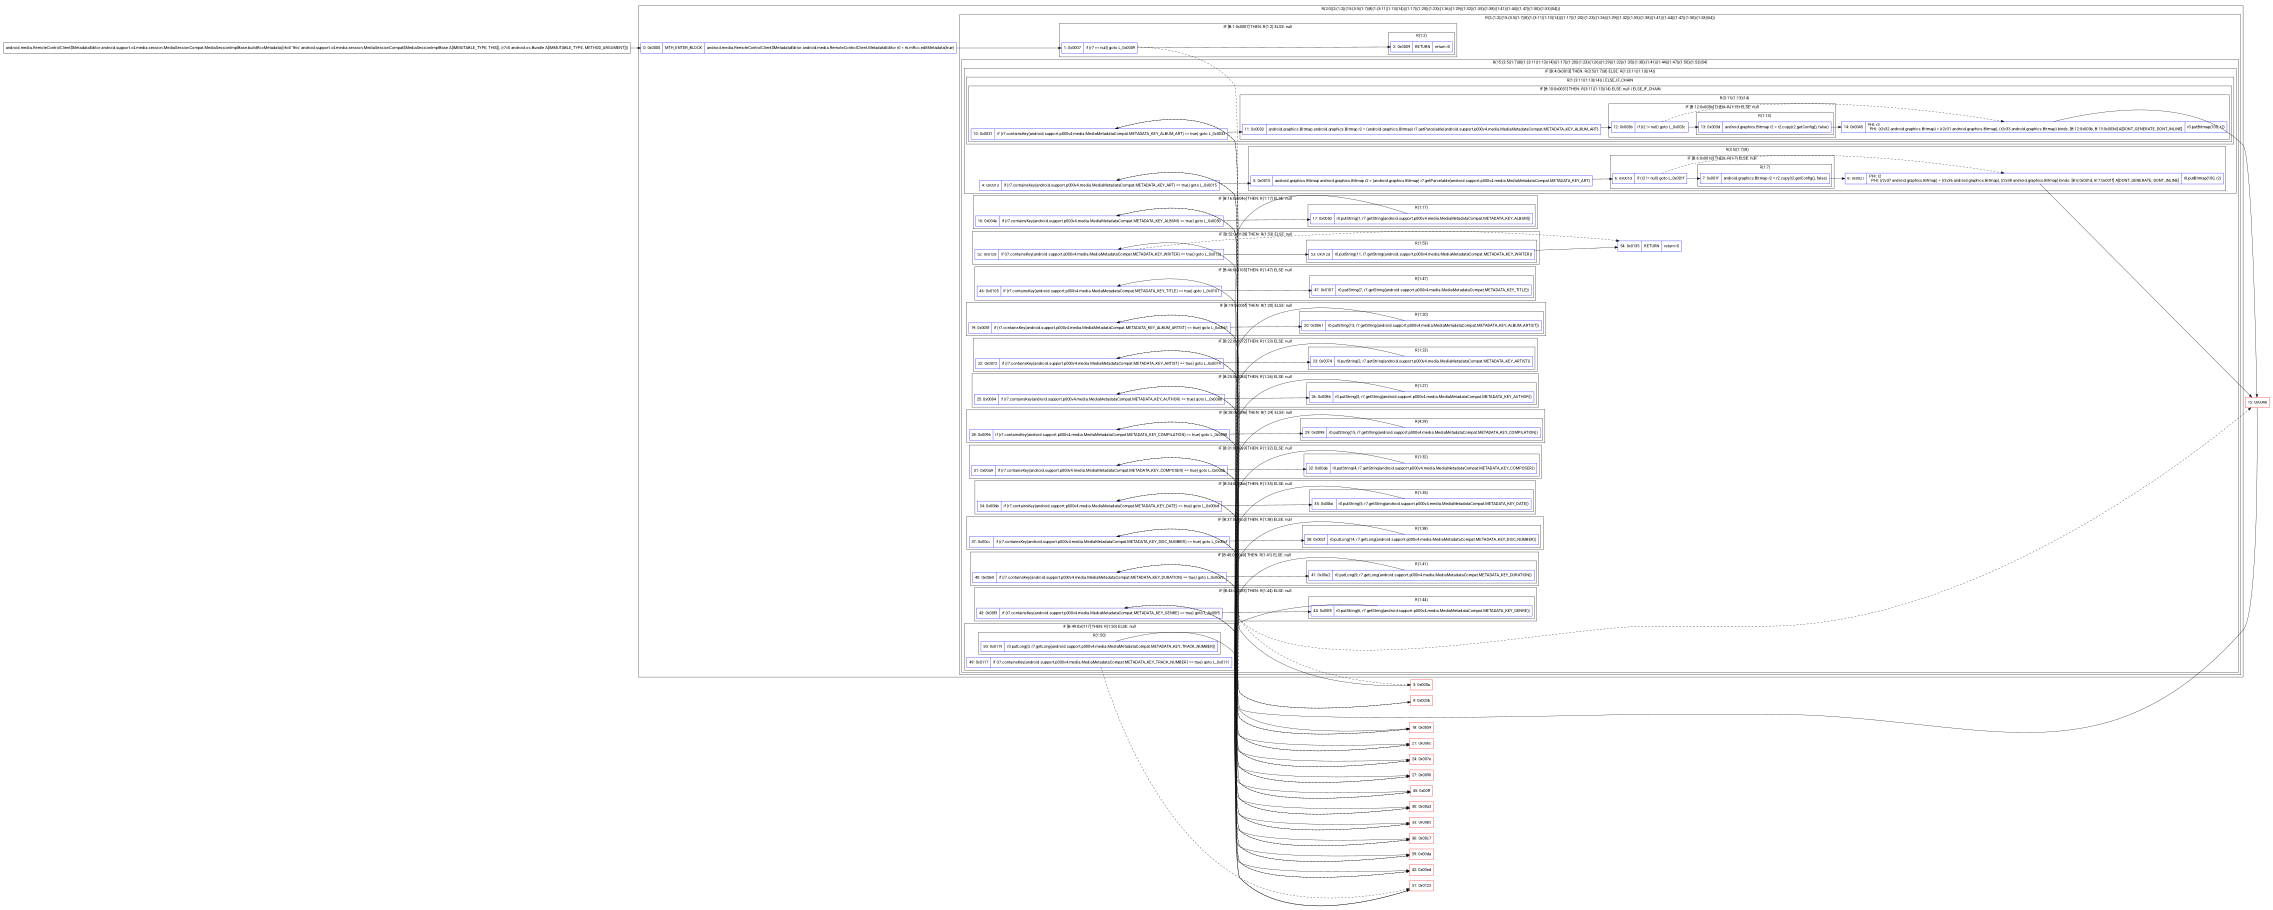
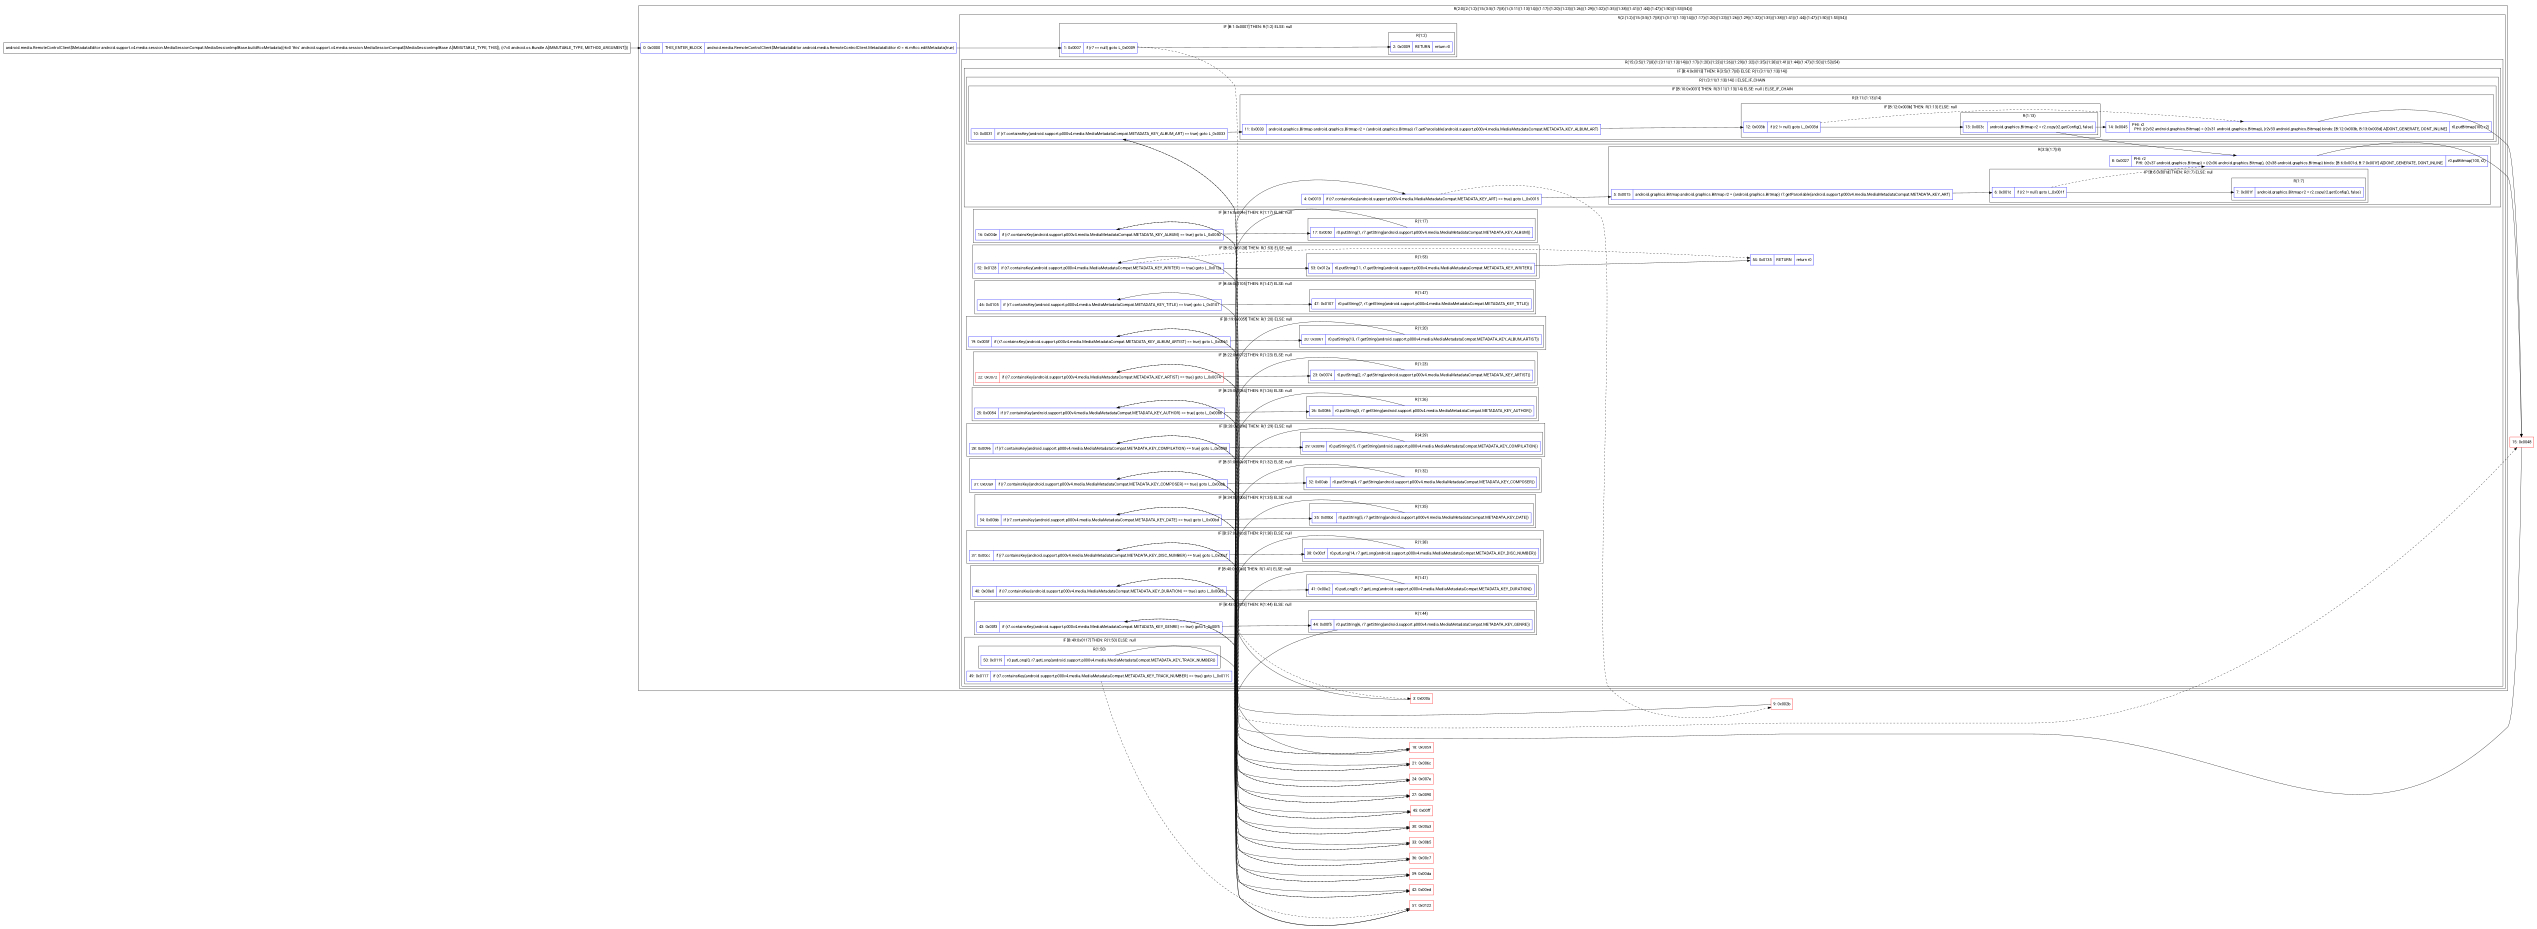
node "0: 0x0000": text "MTH_ENTER_BLOCK" -> "THIS_ENTER_BLOCK"
edge "7: 0x001f" -> "8: 0x0027": now "13: 0x003d" -> "8: 0x0027"
node "22: 0x0072": color blue -> red
cluster "R(1:27)": label "R(1:27)" -> "R(1:26)"
